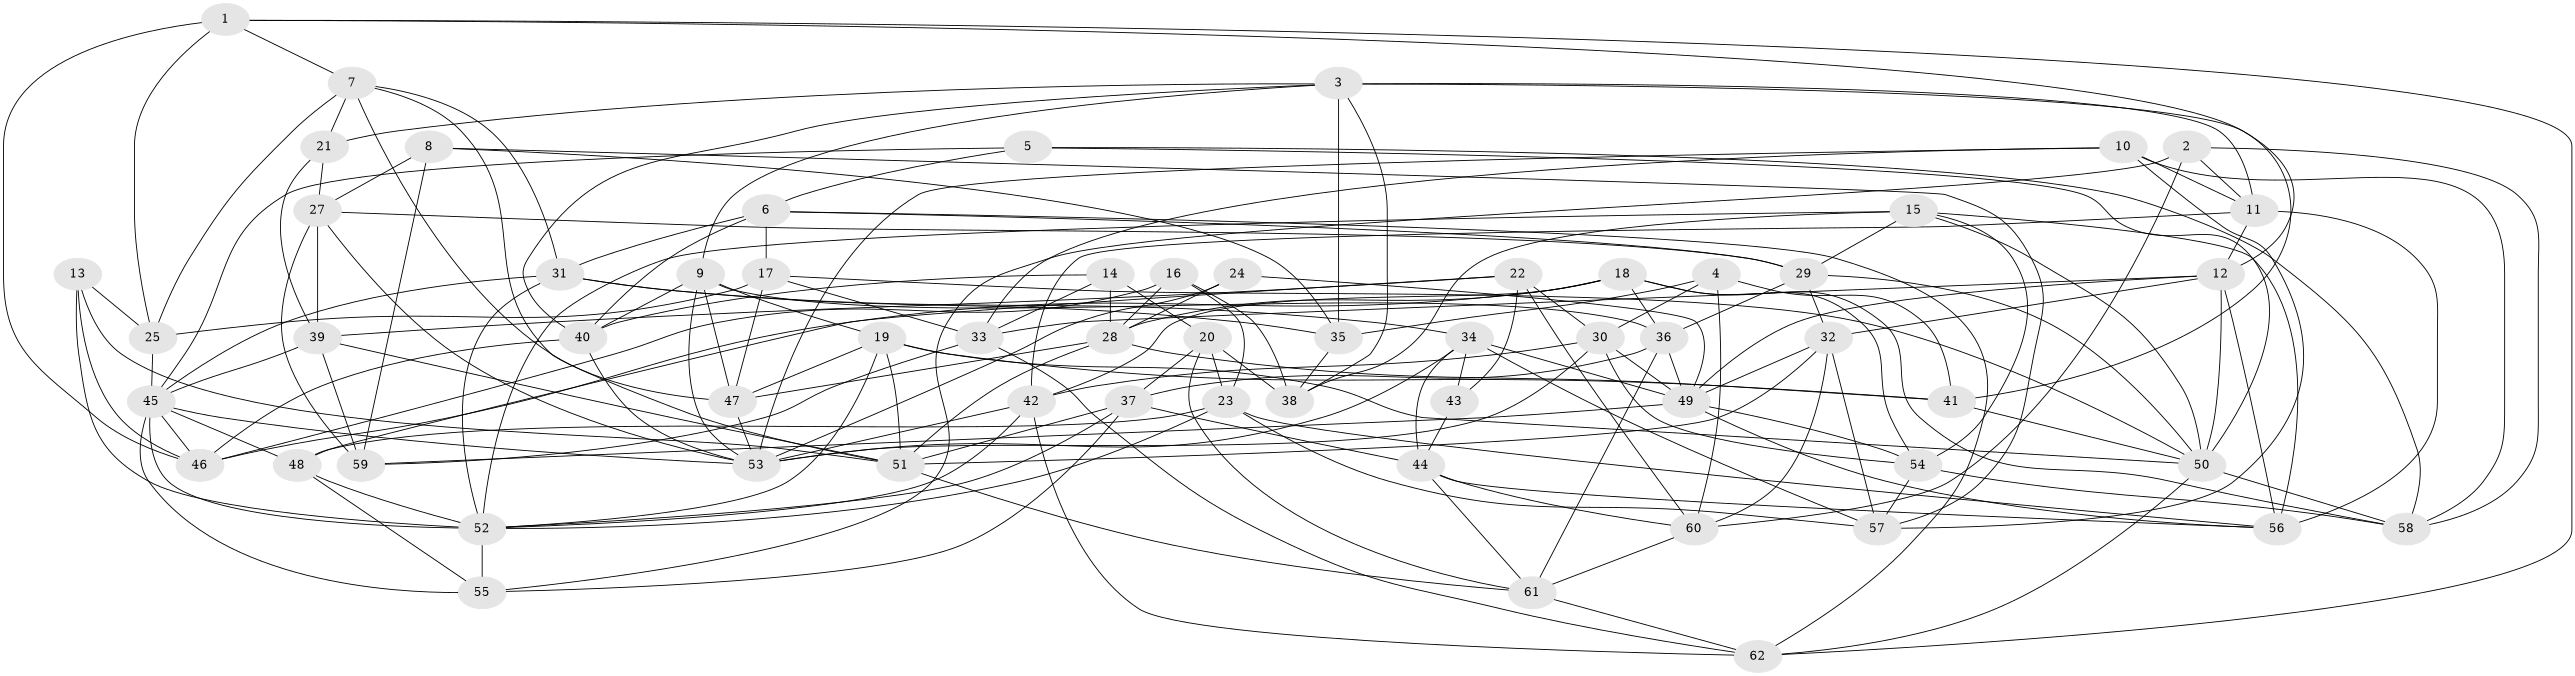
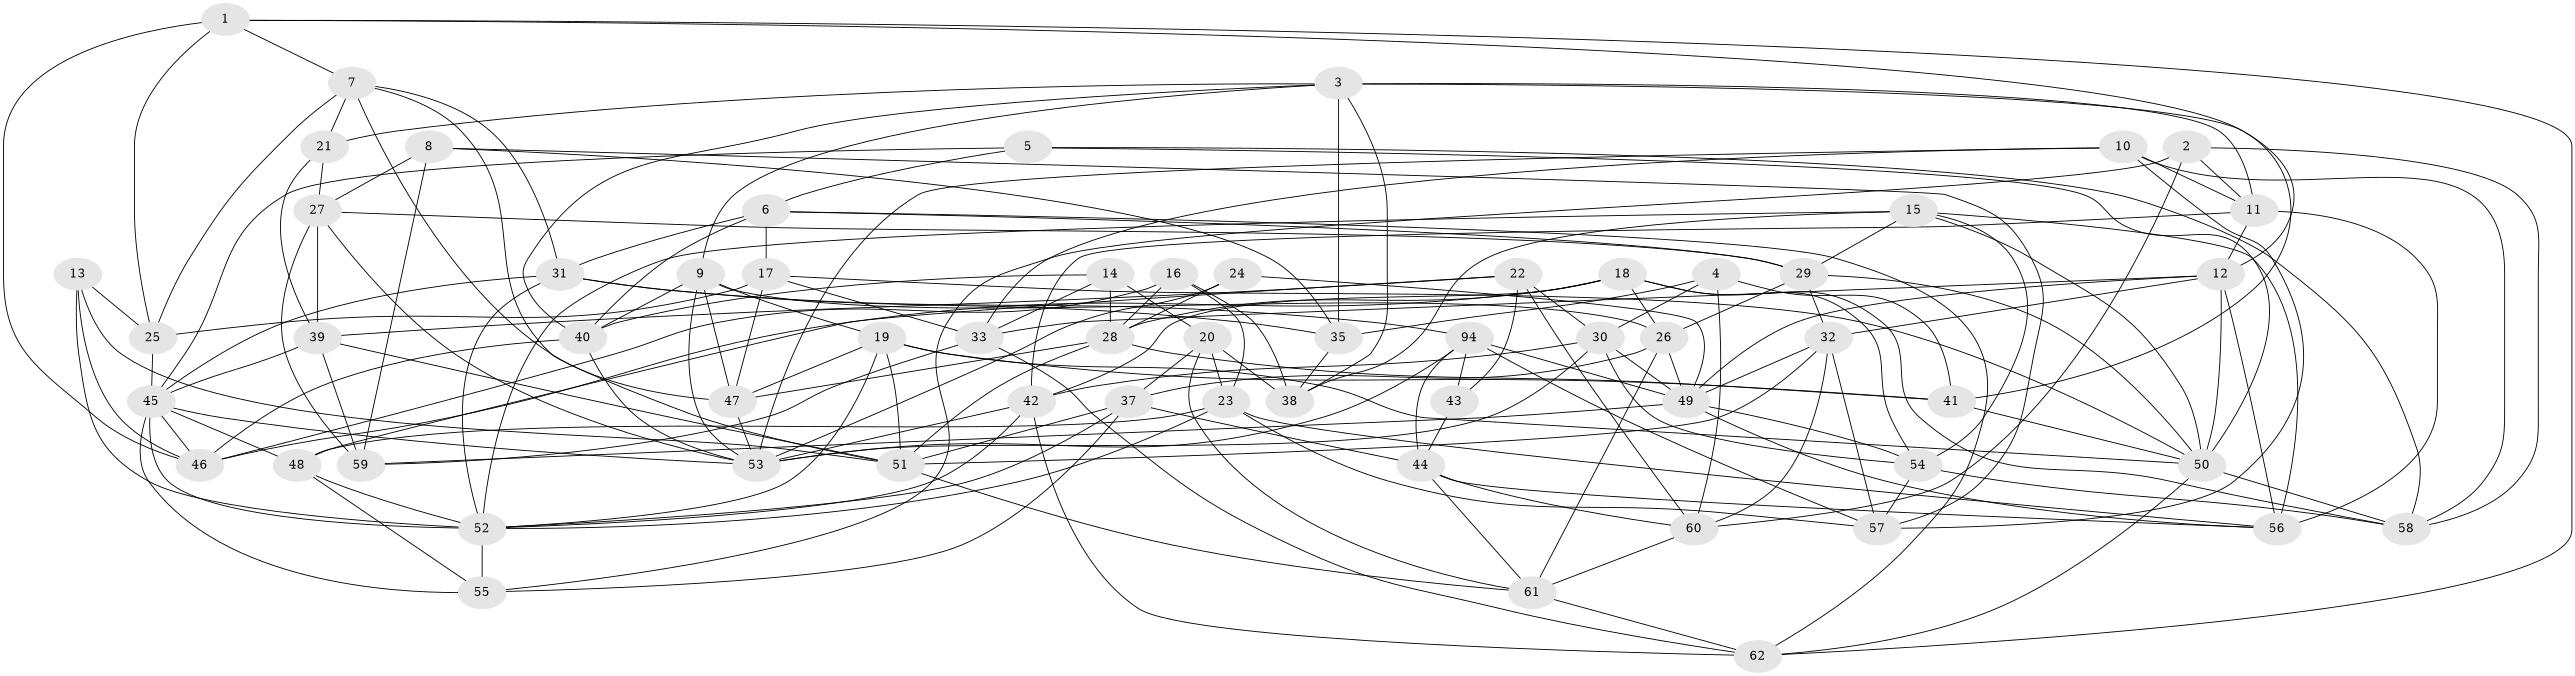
node "34": label "34" -> "94"
node "36": label "36" -> "26"
